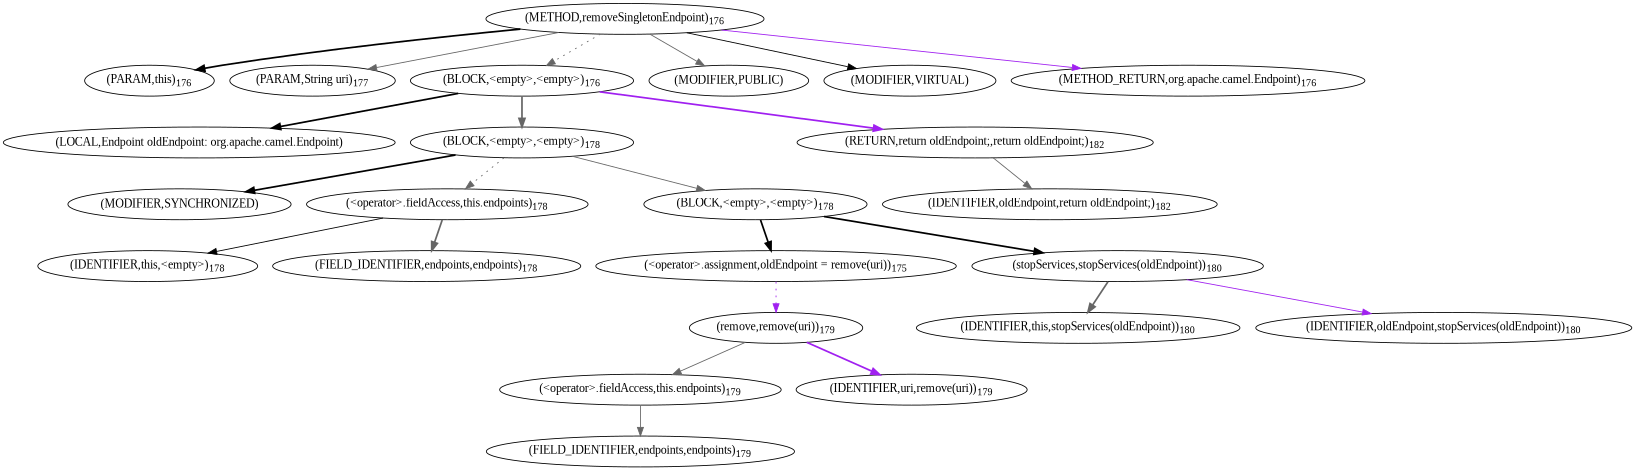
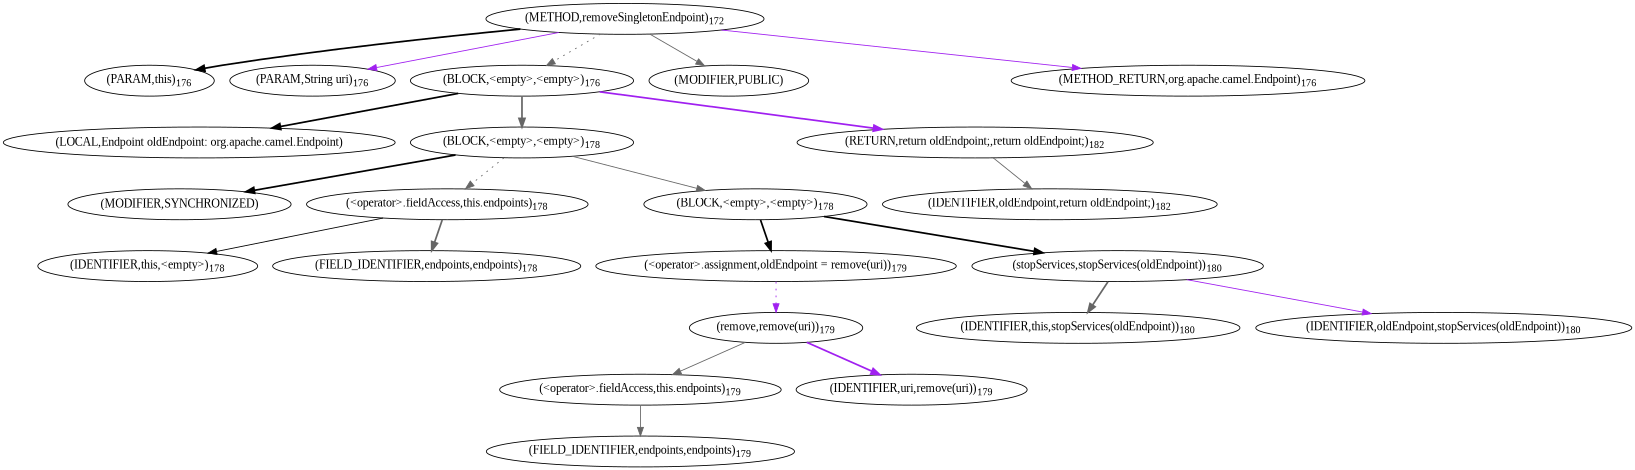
node "(METHOD,removeSingletonEndpoint)": text "176" -> "172"
edge "(METHOD,removeSingletonEndpoint)" -> "(PARAM,String uri)": color gray40 -> purple
node "(PARAM,String uri)": text "177" -> "176"
node "(MODIFIER,VIRTUAL)": removed
node "(<operator>.assignment,oldEndpoint = remove(uri))": text "175" -> "179"
